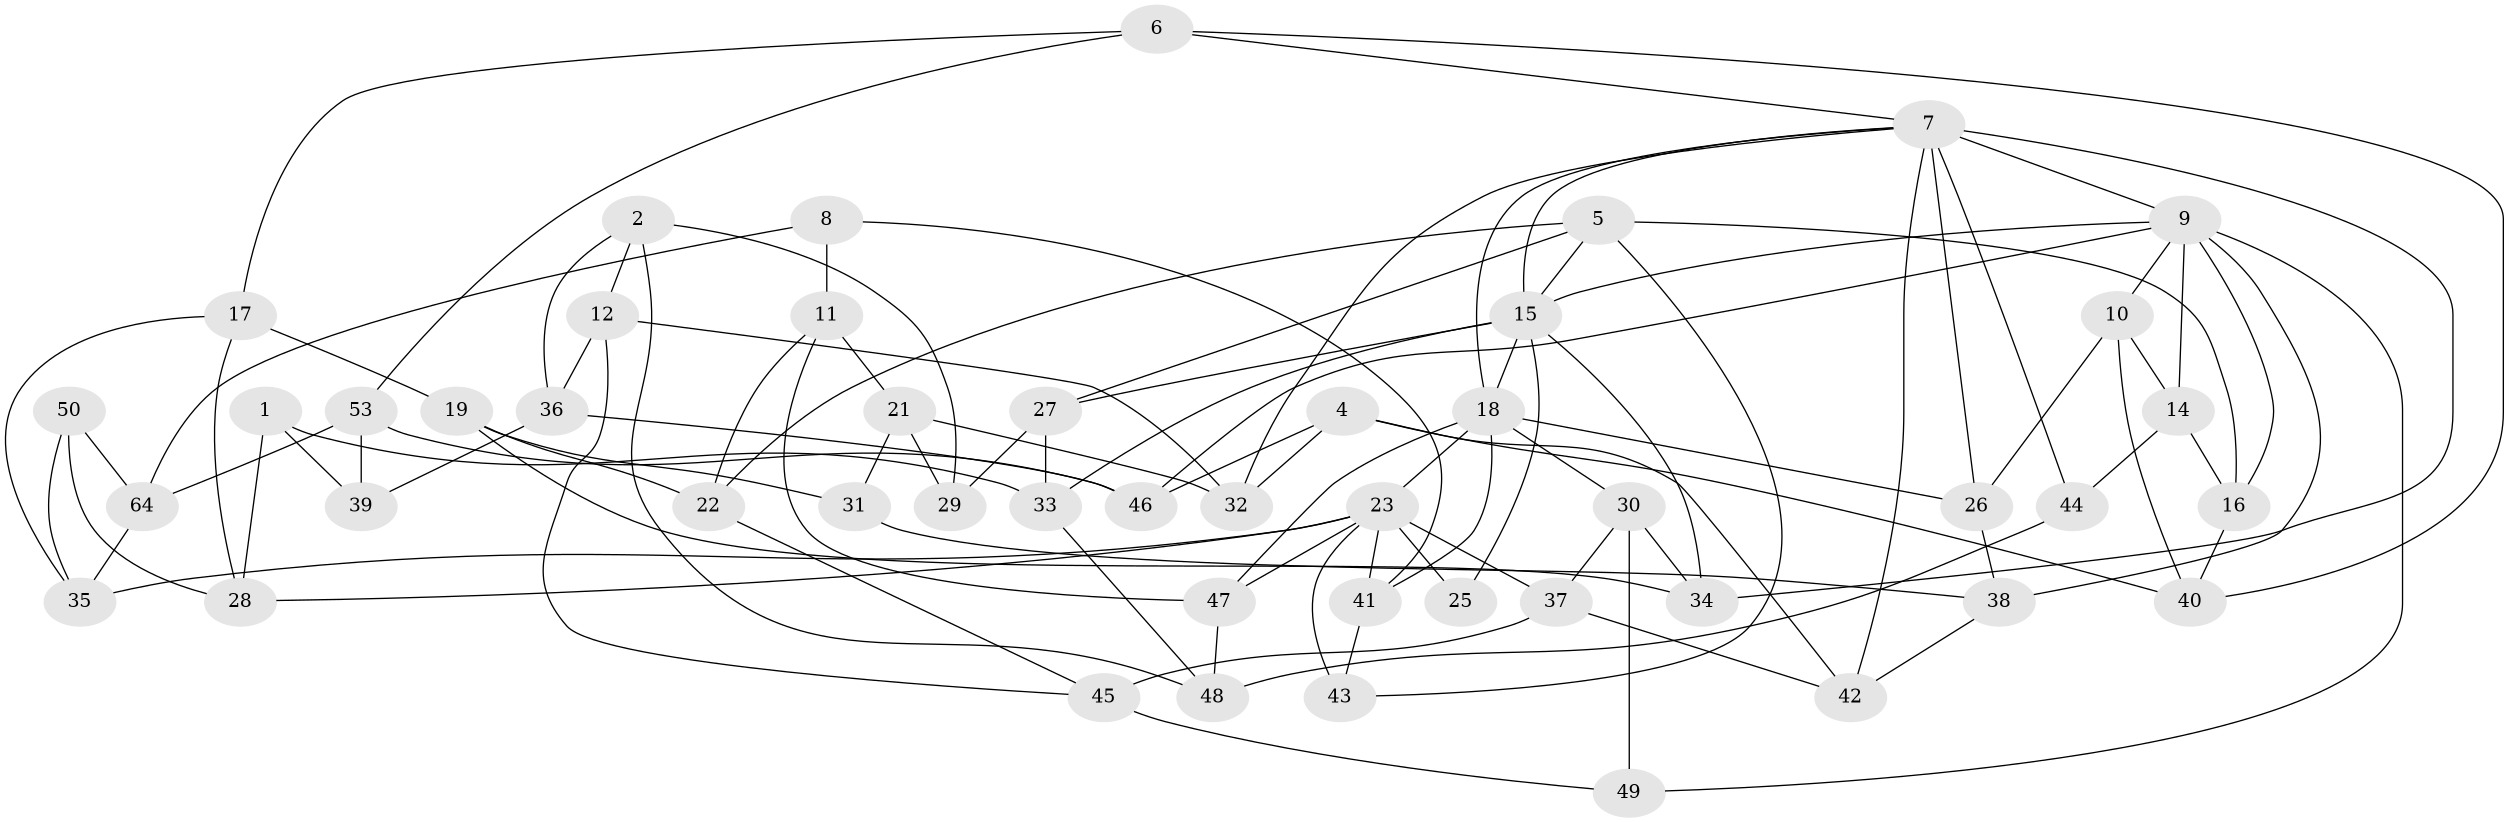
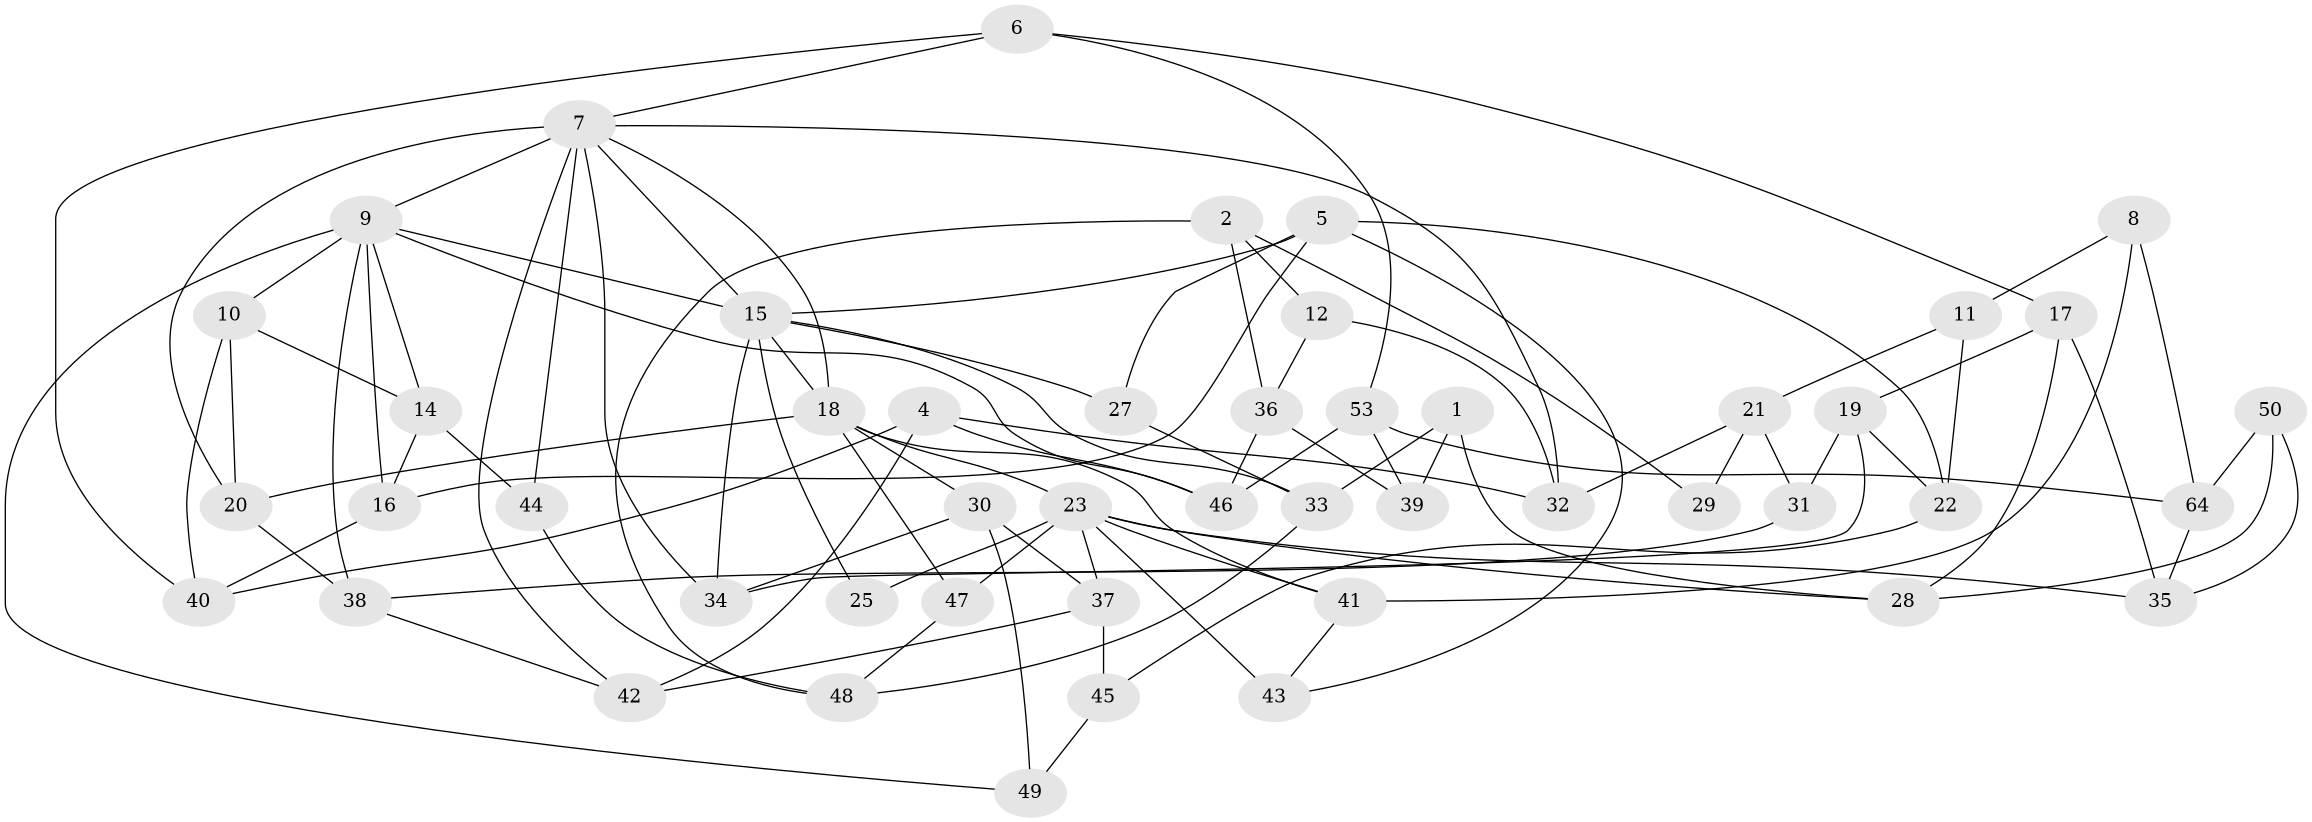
edge "27" -- "29": removed
node "26": label "26" -> "20"
edge "11" -- "47": removed
edge "12" -- "45": removed
